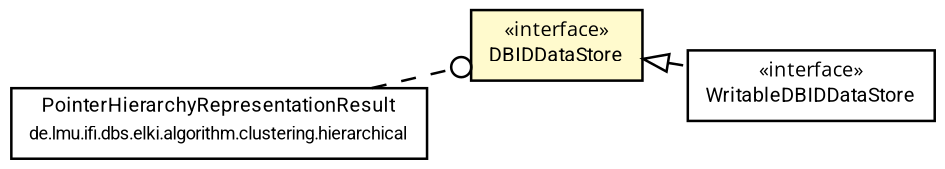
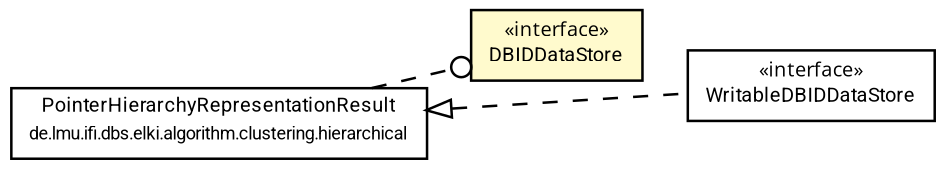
edge "WritableDBIDDataStore" -> "DBIDDataStore": now "WritableDBIDDataStore" -> "PointerHierarchyRepresentationResult"
